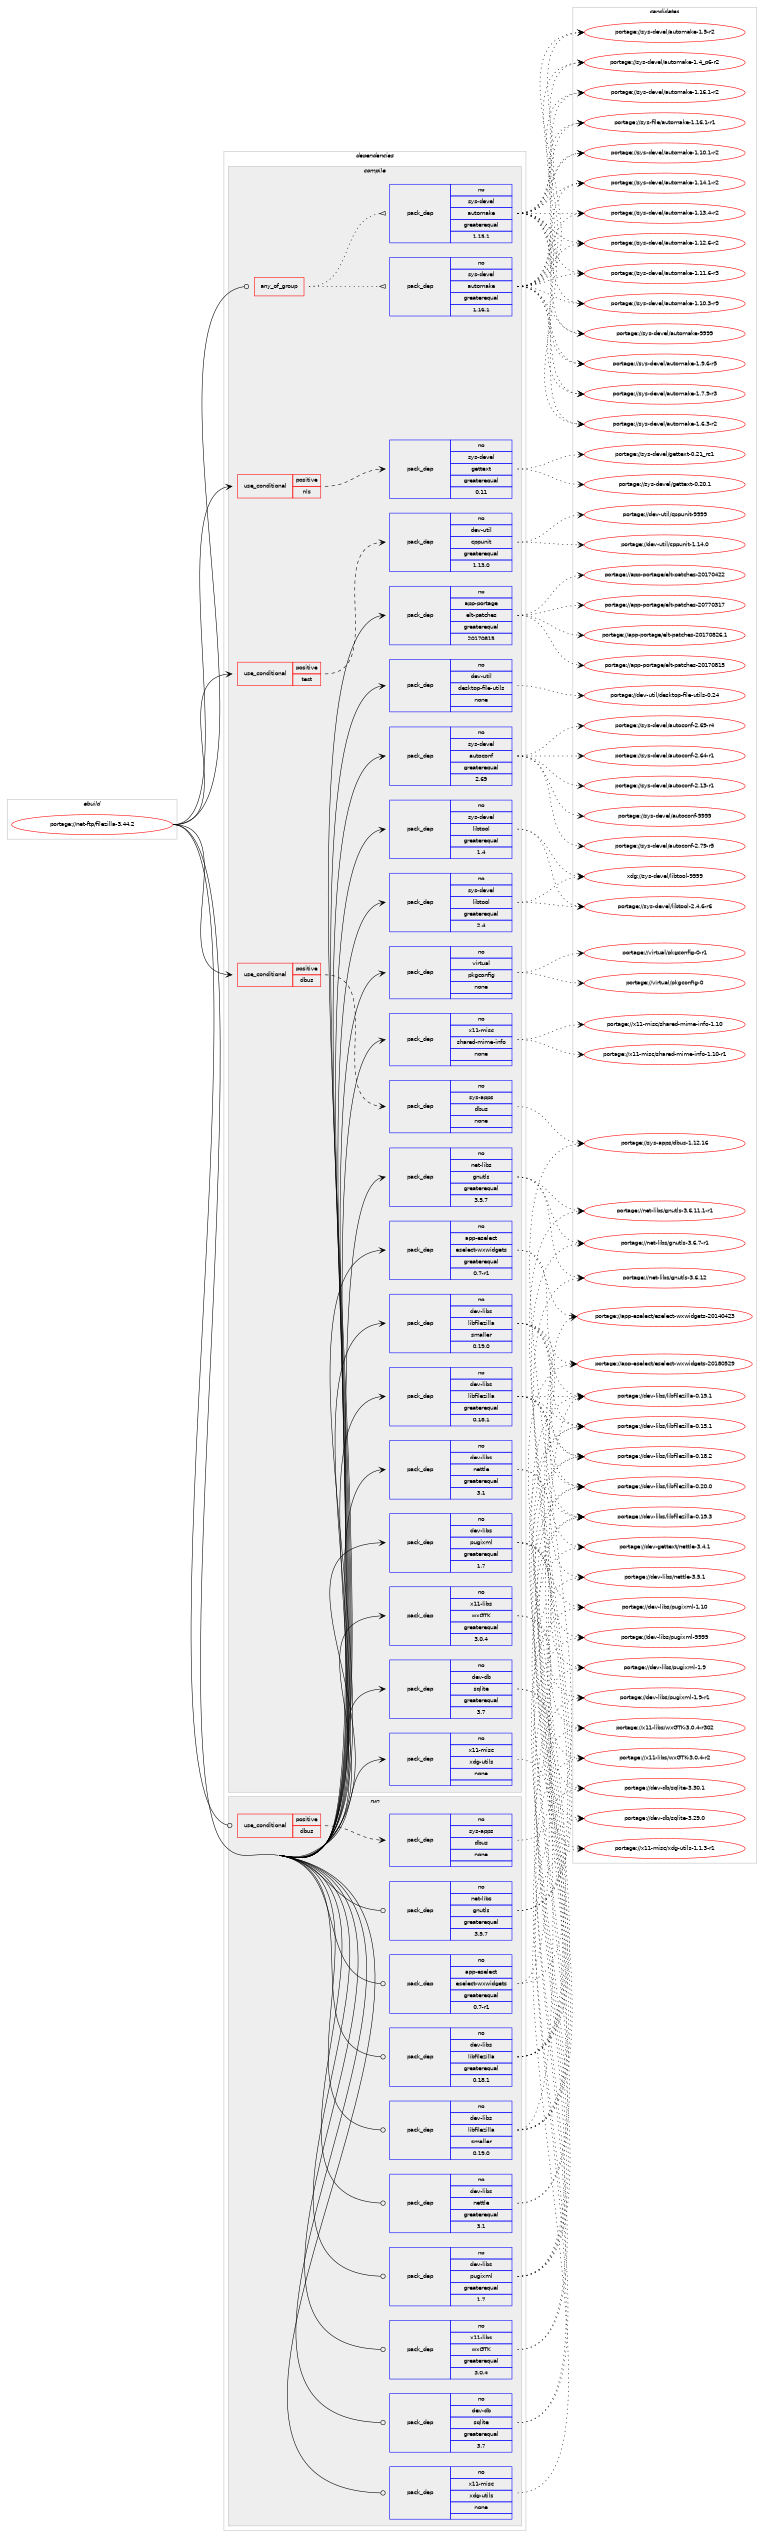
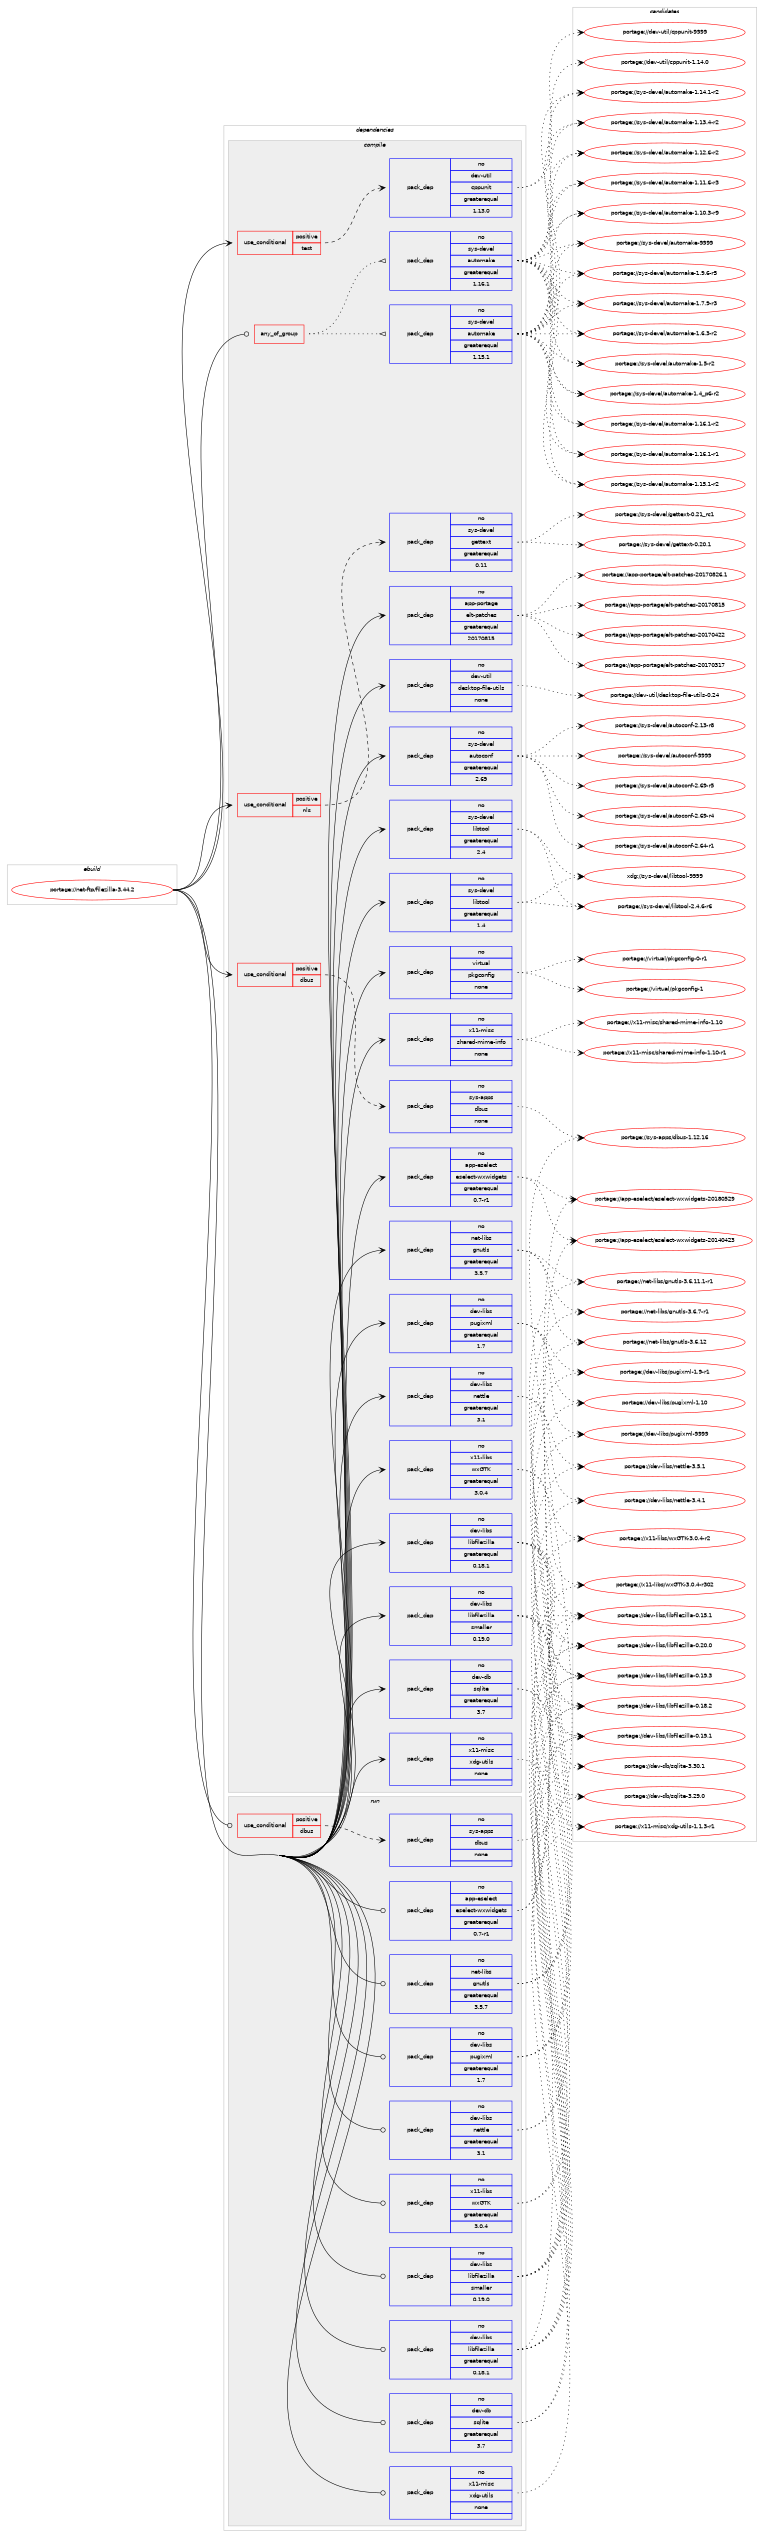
node "portage://sys-file/automake-1.16.1-r1": label "portage://sys-file/automake-1.16.1-r1" -> "portage://sys-devel/automake-1.16.1-r1"
node "portage://sys-devel/automake-1.10.1-r2": label "portage://sys-devel/automake-1.10.1-r2" -> "portage://sys-devel/automake-1.15.1-r2"
node "portage://app-portage/elt-patches-20770317": label "portage://app-portage/elt-patches-20770317" -> "portage://app-portage/elt-patches-20170317"
node "portage://sys-devel/autoconf-2.13-r1": label "portage://sys-devel/autoconf-2.13-r1" -> "portage://sys-devel/autoconf-2.13-r8"
node "portage://sys-devel/autoconf-2.79-r5": label "portage://sys-devel/autoconf-2.79-r5" -> "portage://sys-devel/autoconf-2.69-r5"
node "portage://virtual/pkgconfig-0": label "portage://virtual/pkgconfig-0" -> "portage://virtual/pkgconfig-1"
node "portage://dev-gettext/nettle-3.4.1": label "portage://dev-gettext/nettle-3.4.1" -> "portage://dev-libs/nettle-3.4.1"
node "portage://dev-libs/pugixml-1.9": removed
